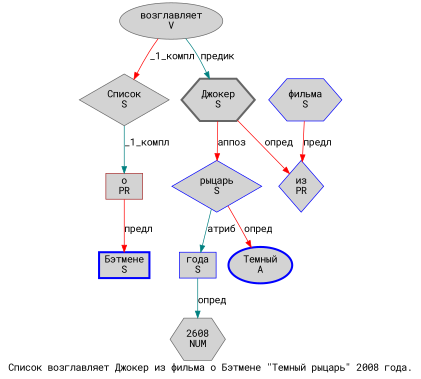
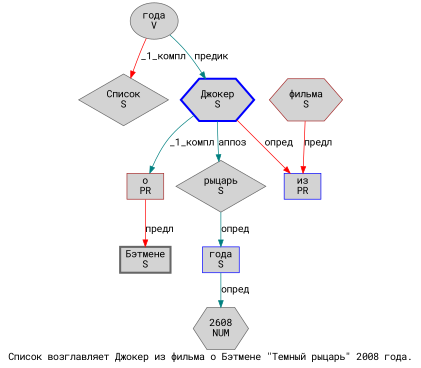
node "возглавляет V": label "возглавляет V" -> "года V"
node "Джокер S": color gray40 -> blue
node "фильма S": color blue -> brown
edge "Джокер S" -> "рыцарь S": color red -> teal
edge "Список S" -> "о PR": now "Джокер S" -> "о PR"
node "рыцарь S": color blue -> gray40
node "из PR": shape diamond -> box
edge "рыцарь S" -> "года S": label "атриб" -> "опред"
node "Бэтмене S": color blue -> gray40
node "Темный A": removed
